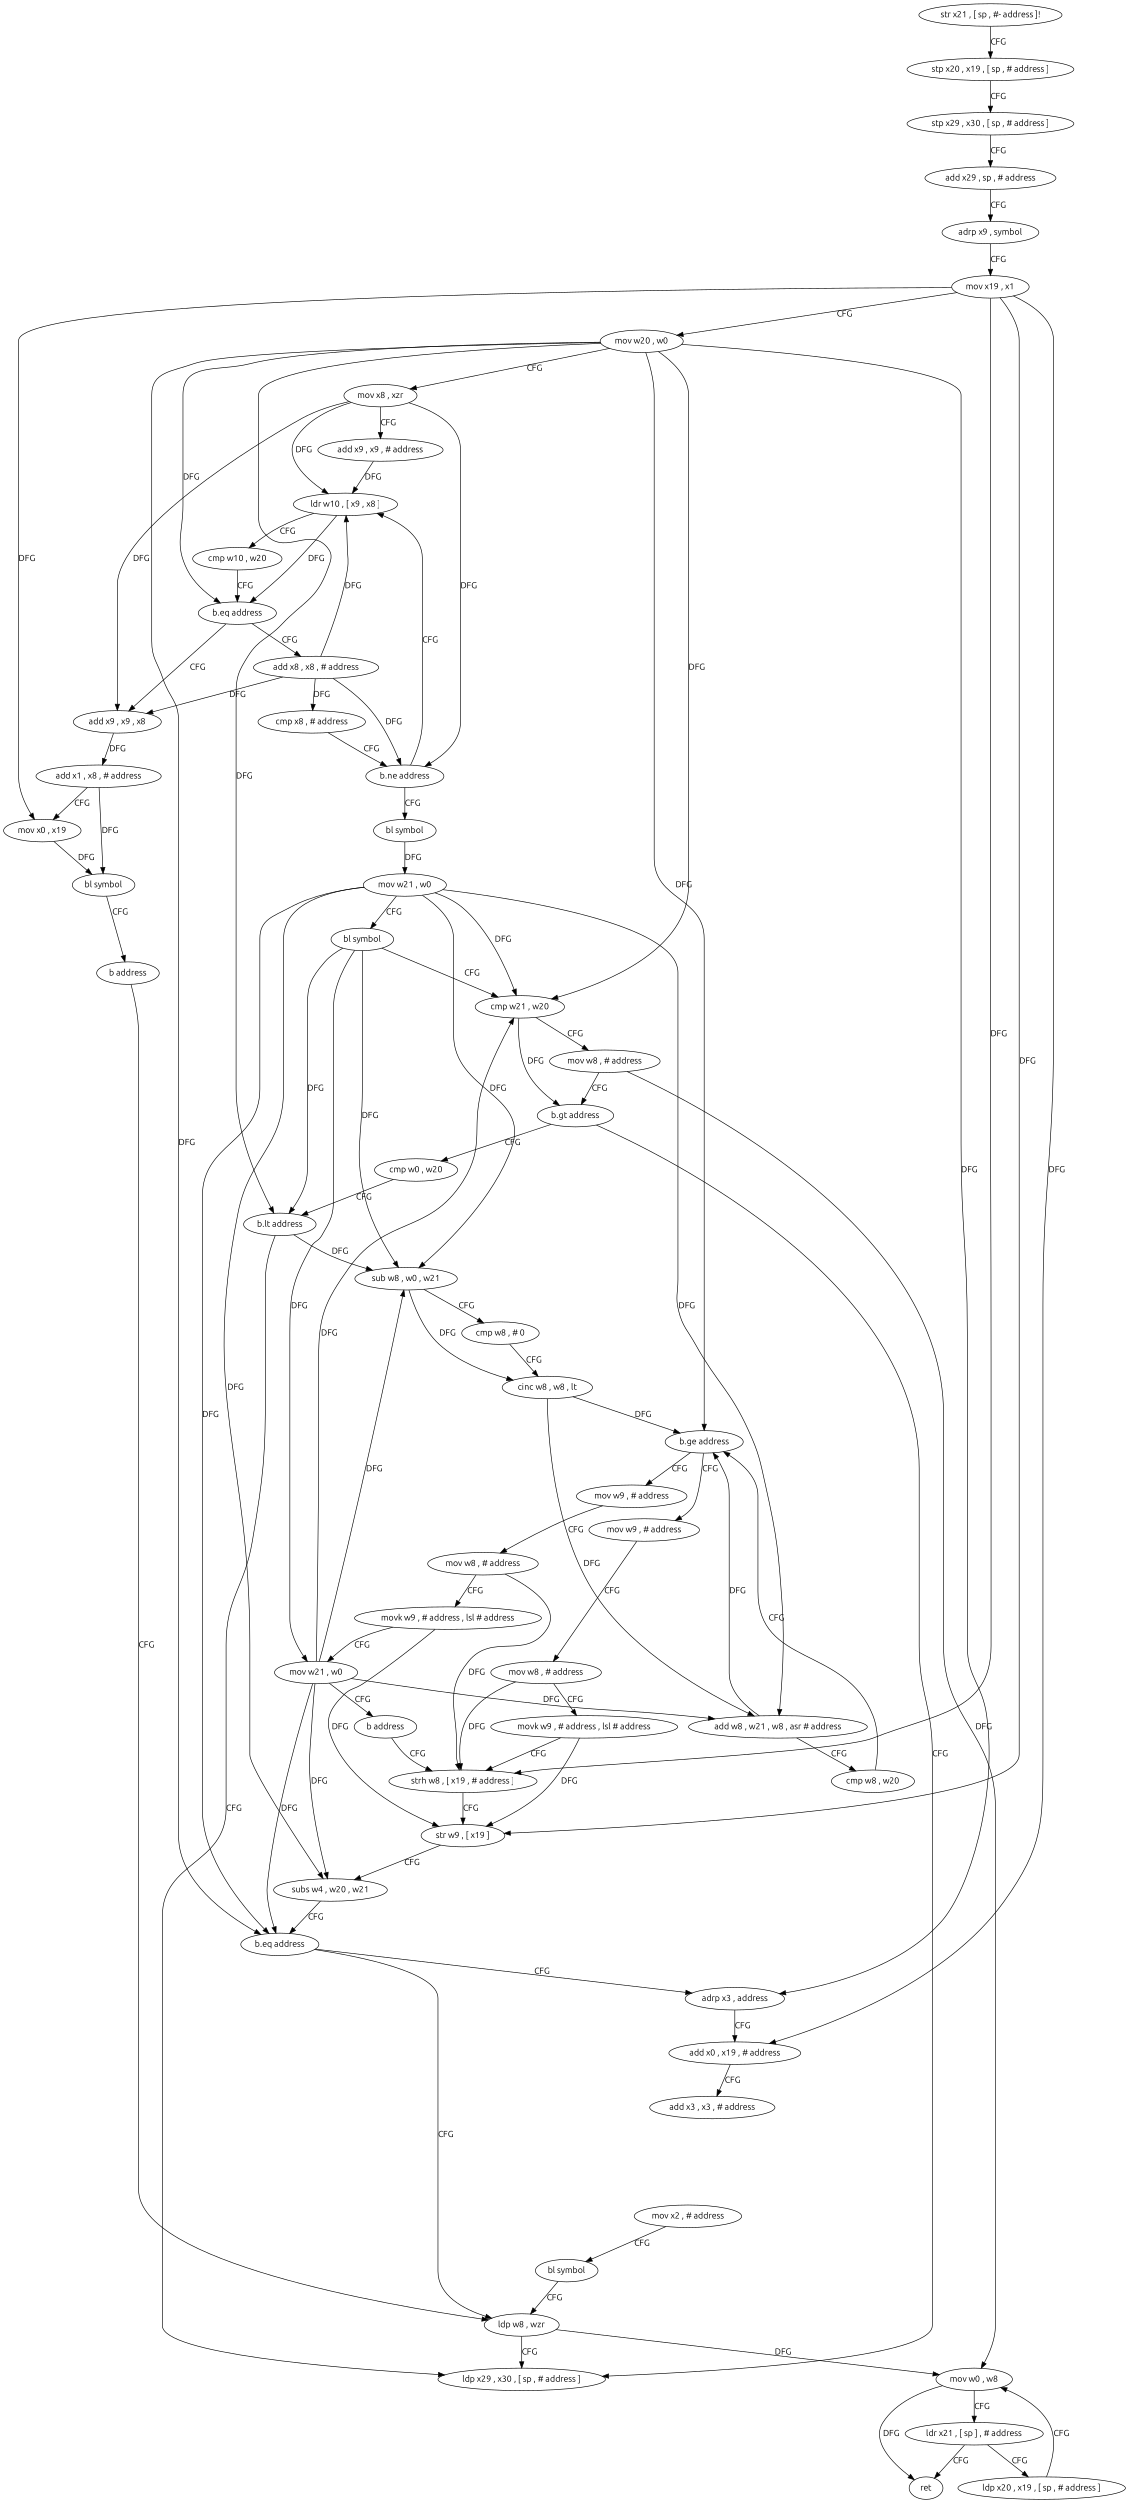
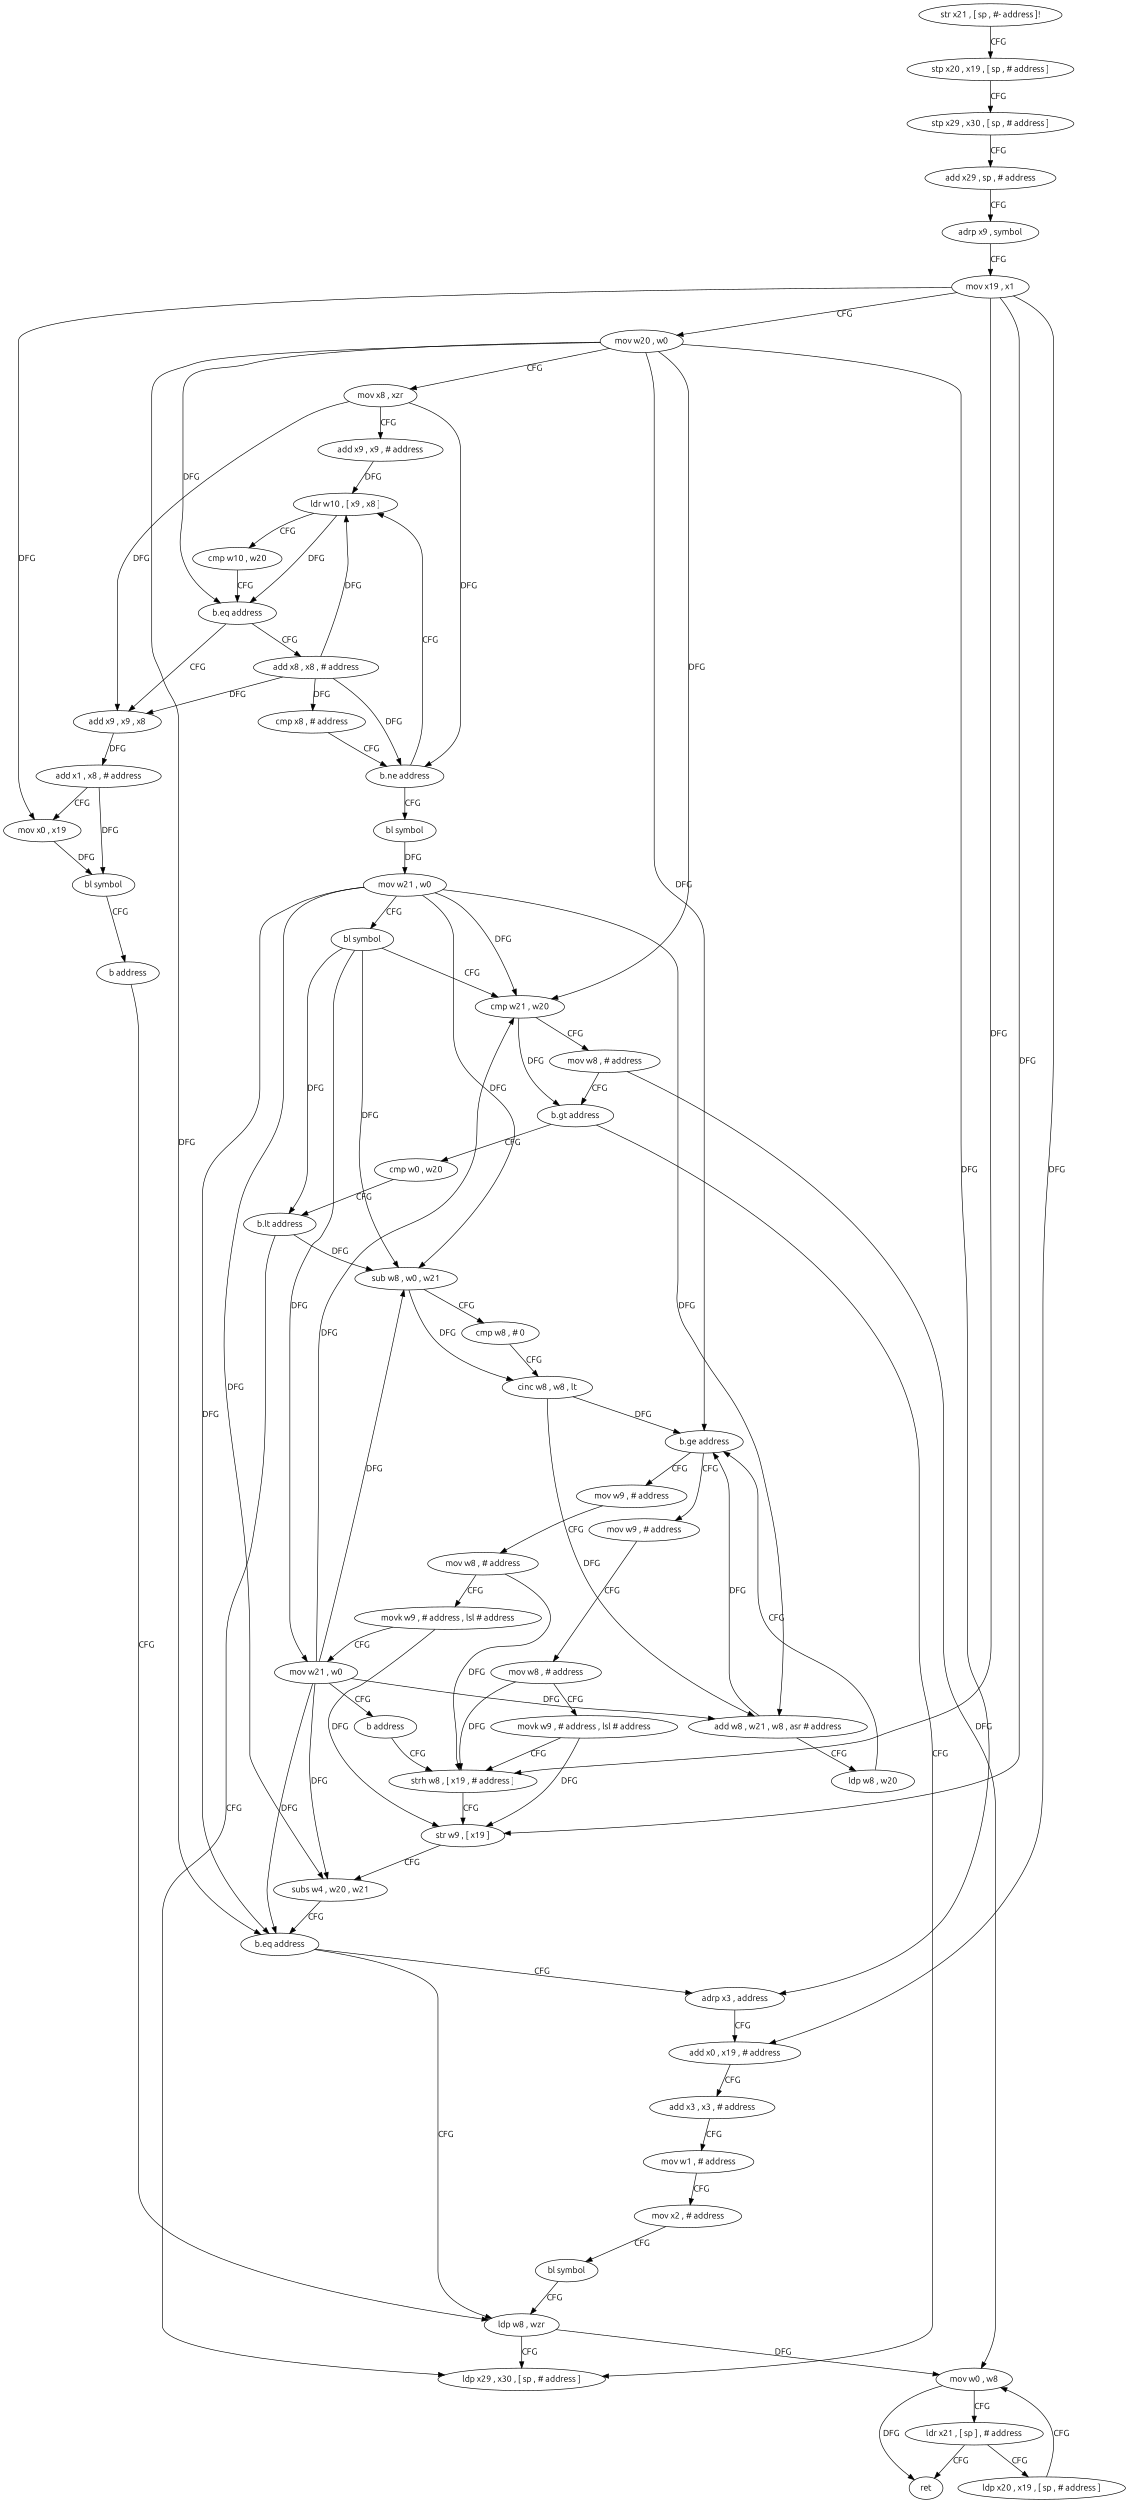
edge "mov x8 , xzr" -> "ldr w10 , [ x9 , x8 ]": removed, label "DFG"
edge "mov w20 , w0" -> "b.lt address": removed, label "DFG"
node "cmp w8 , w20": label "cmp w8 , w20" -> "ldp w8 , w20"
node "mov w1 , # address": added
